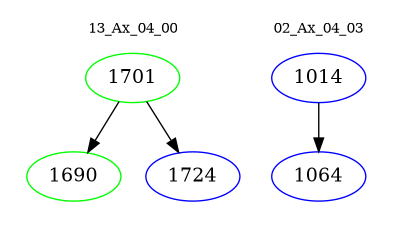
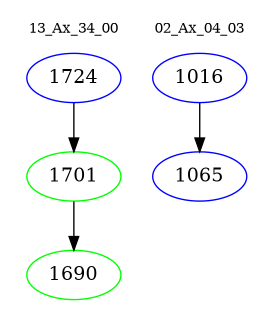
cluster "13_Ax_04_00": label "13_Ax_04_00" -> "13_Ax_34_00"
node "1014": label "1014" -> "1016"
edge "1701" -> "1724": reversed
node "1064": label "1064" -> "1065"
